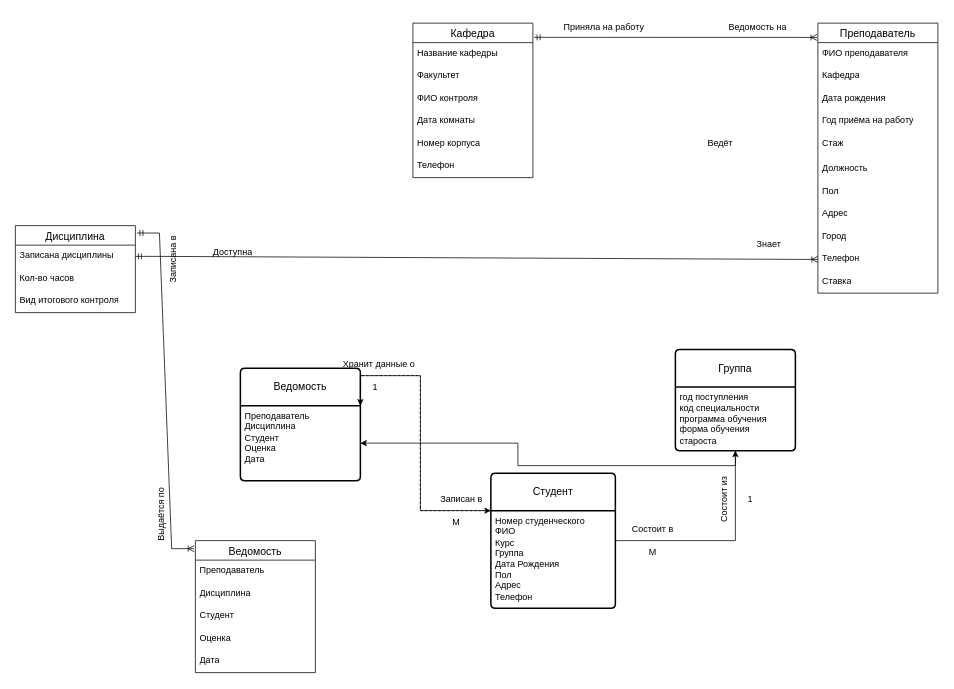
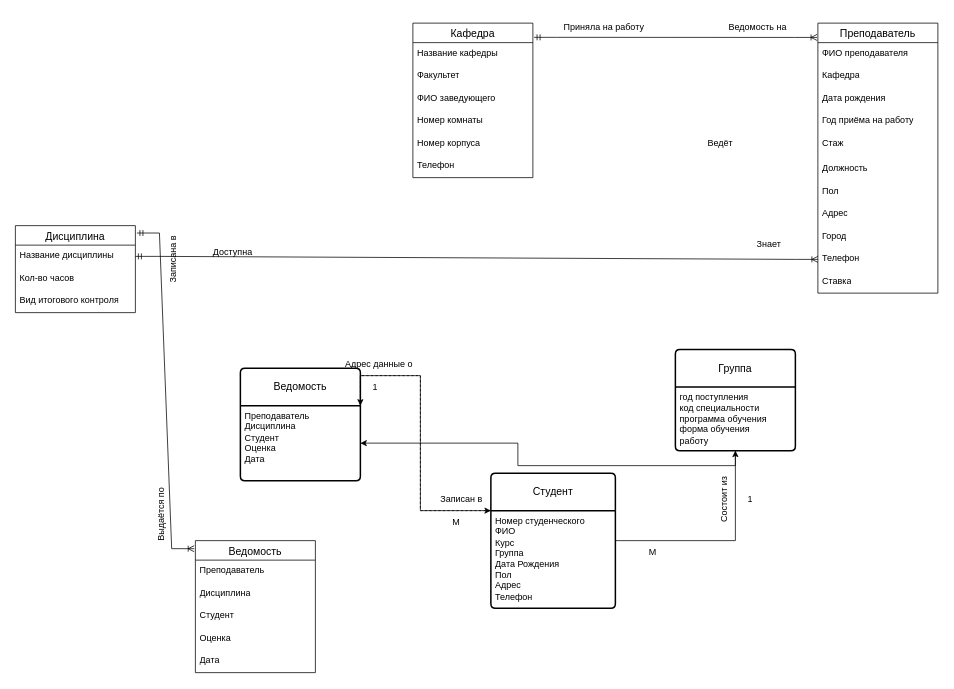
node "ФИО контроля": label "ФИО контроля" -> "ФИО заведующего"
node "Дата комнаты": label "Дата комнаты" -> "Номер комнаты"
node "Записана дисциплины": label "Записана дисциплины" -> "Название дисциплины"
node "Хранит данные о": label "Хранит данные о" -> "Адрес данные о"
node "год поступления код специальности программа обучения форма обучения староста": label "год поступления код специальности программа обучения форма обучения староста" -> "год поступления код специальности программа обучения форма обучения работу"
node "Состоит в": removed
